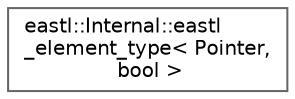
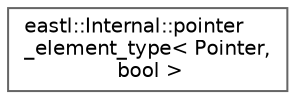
node "eastl::Internal::eastl _element_type< Pointer, bool >": label "eastl::Internal::eastl _element_type< Pointer, bool >" -> "eastl::Internal::pointer _element_type< Pointer, bool >"
